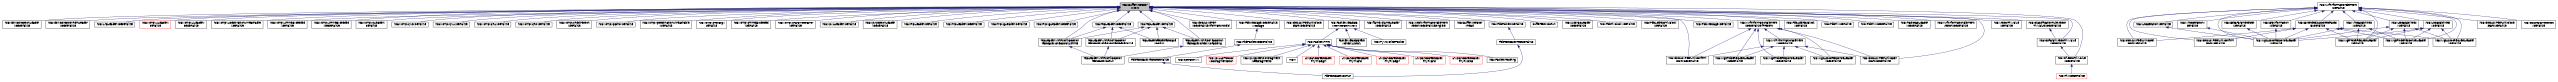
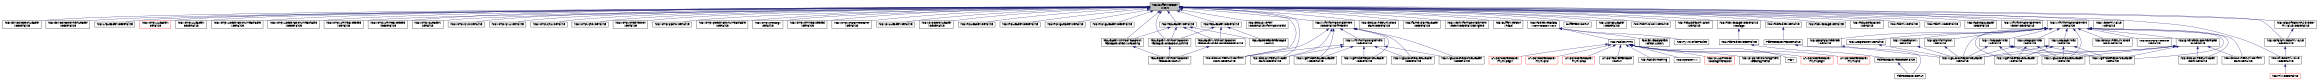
edge "ns3::WifiInformationElement ::Serialize" -> "ns3::Buffer::Iterator ::Next": added
node "ns3::Icmpv4DestinationUnreachable ::Deserialize": added
edge "ns3::MgtAssocRequestHeader ::Serialize" -> "ns3::VhtCapabilities ::Serialize": added
node "ns3::MgtAssocRequestHeader ::Deserialize": added
node "LrWpanPacketTestCase ::DoRun": added
